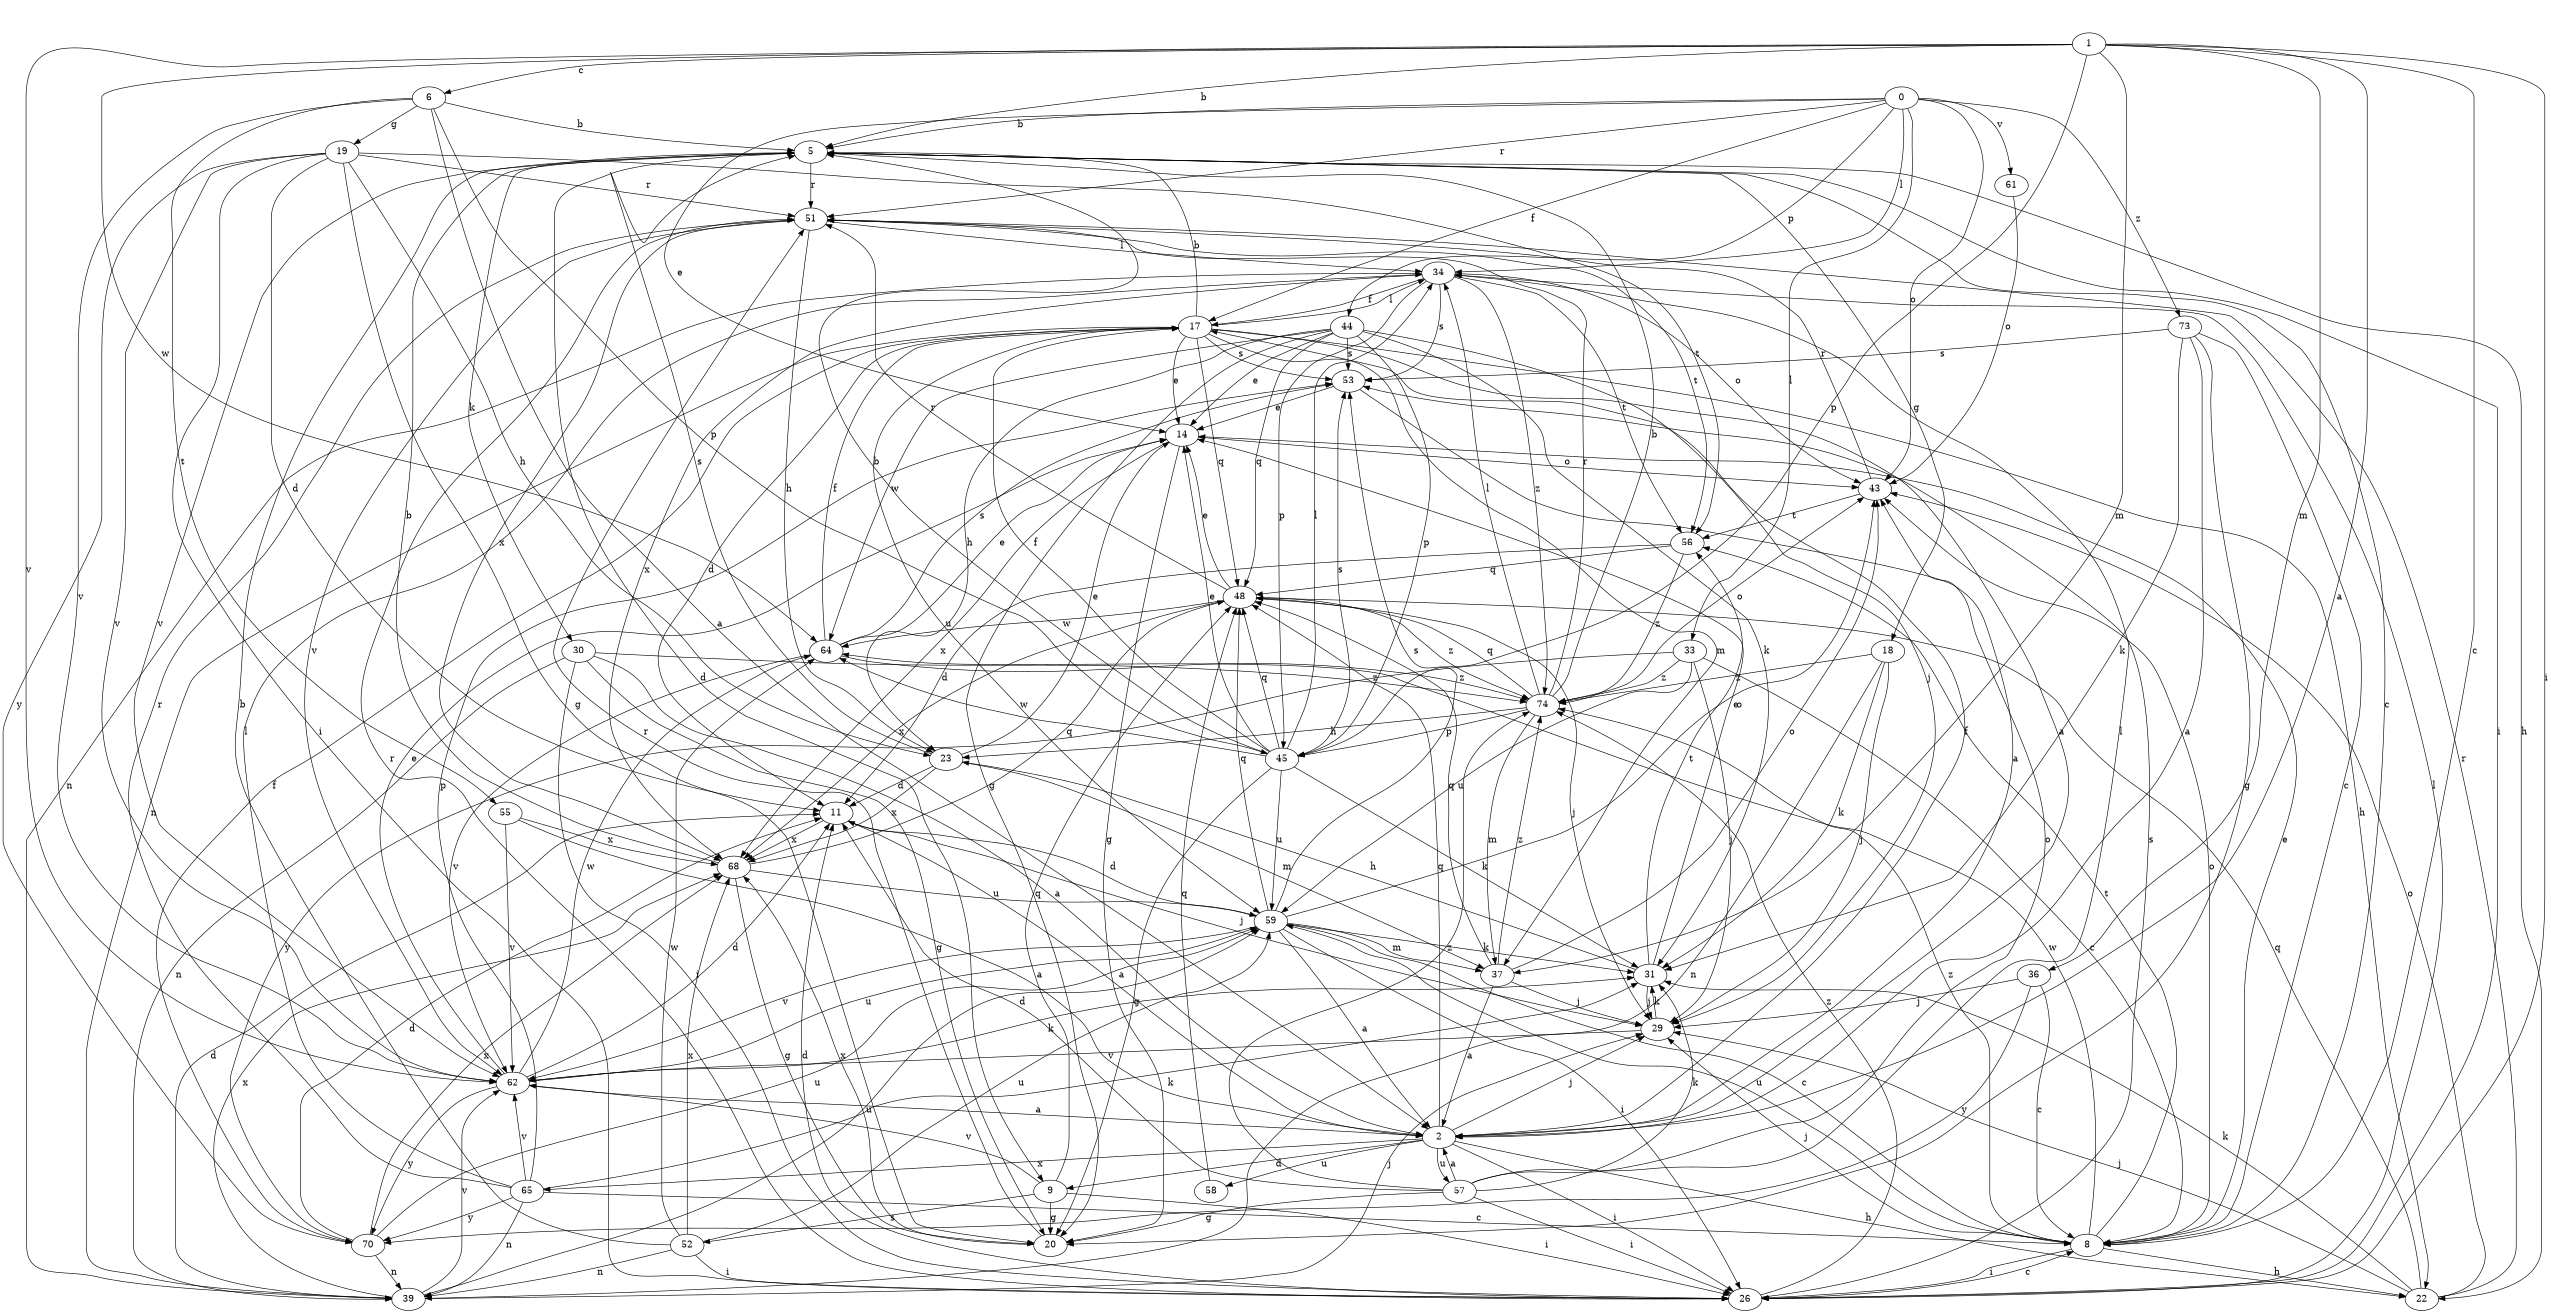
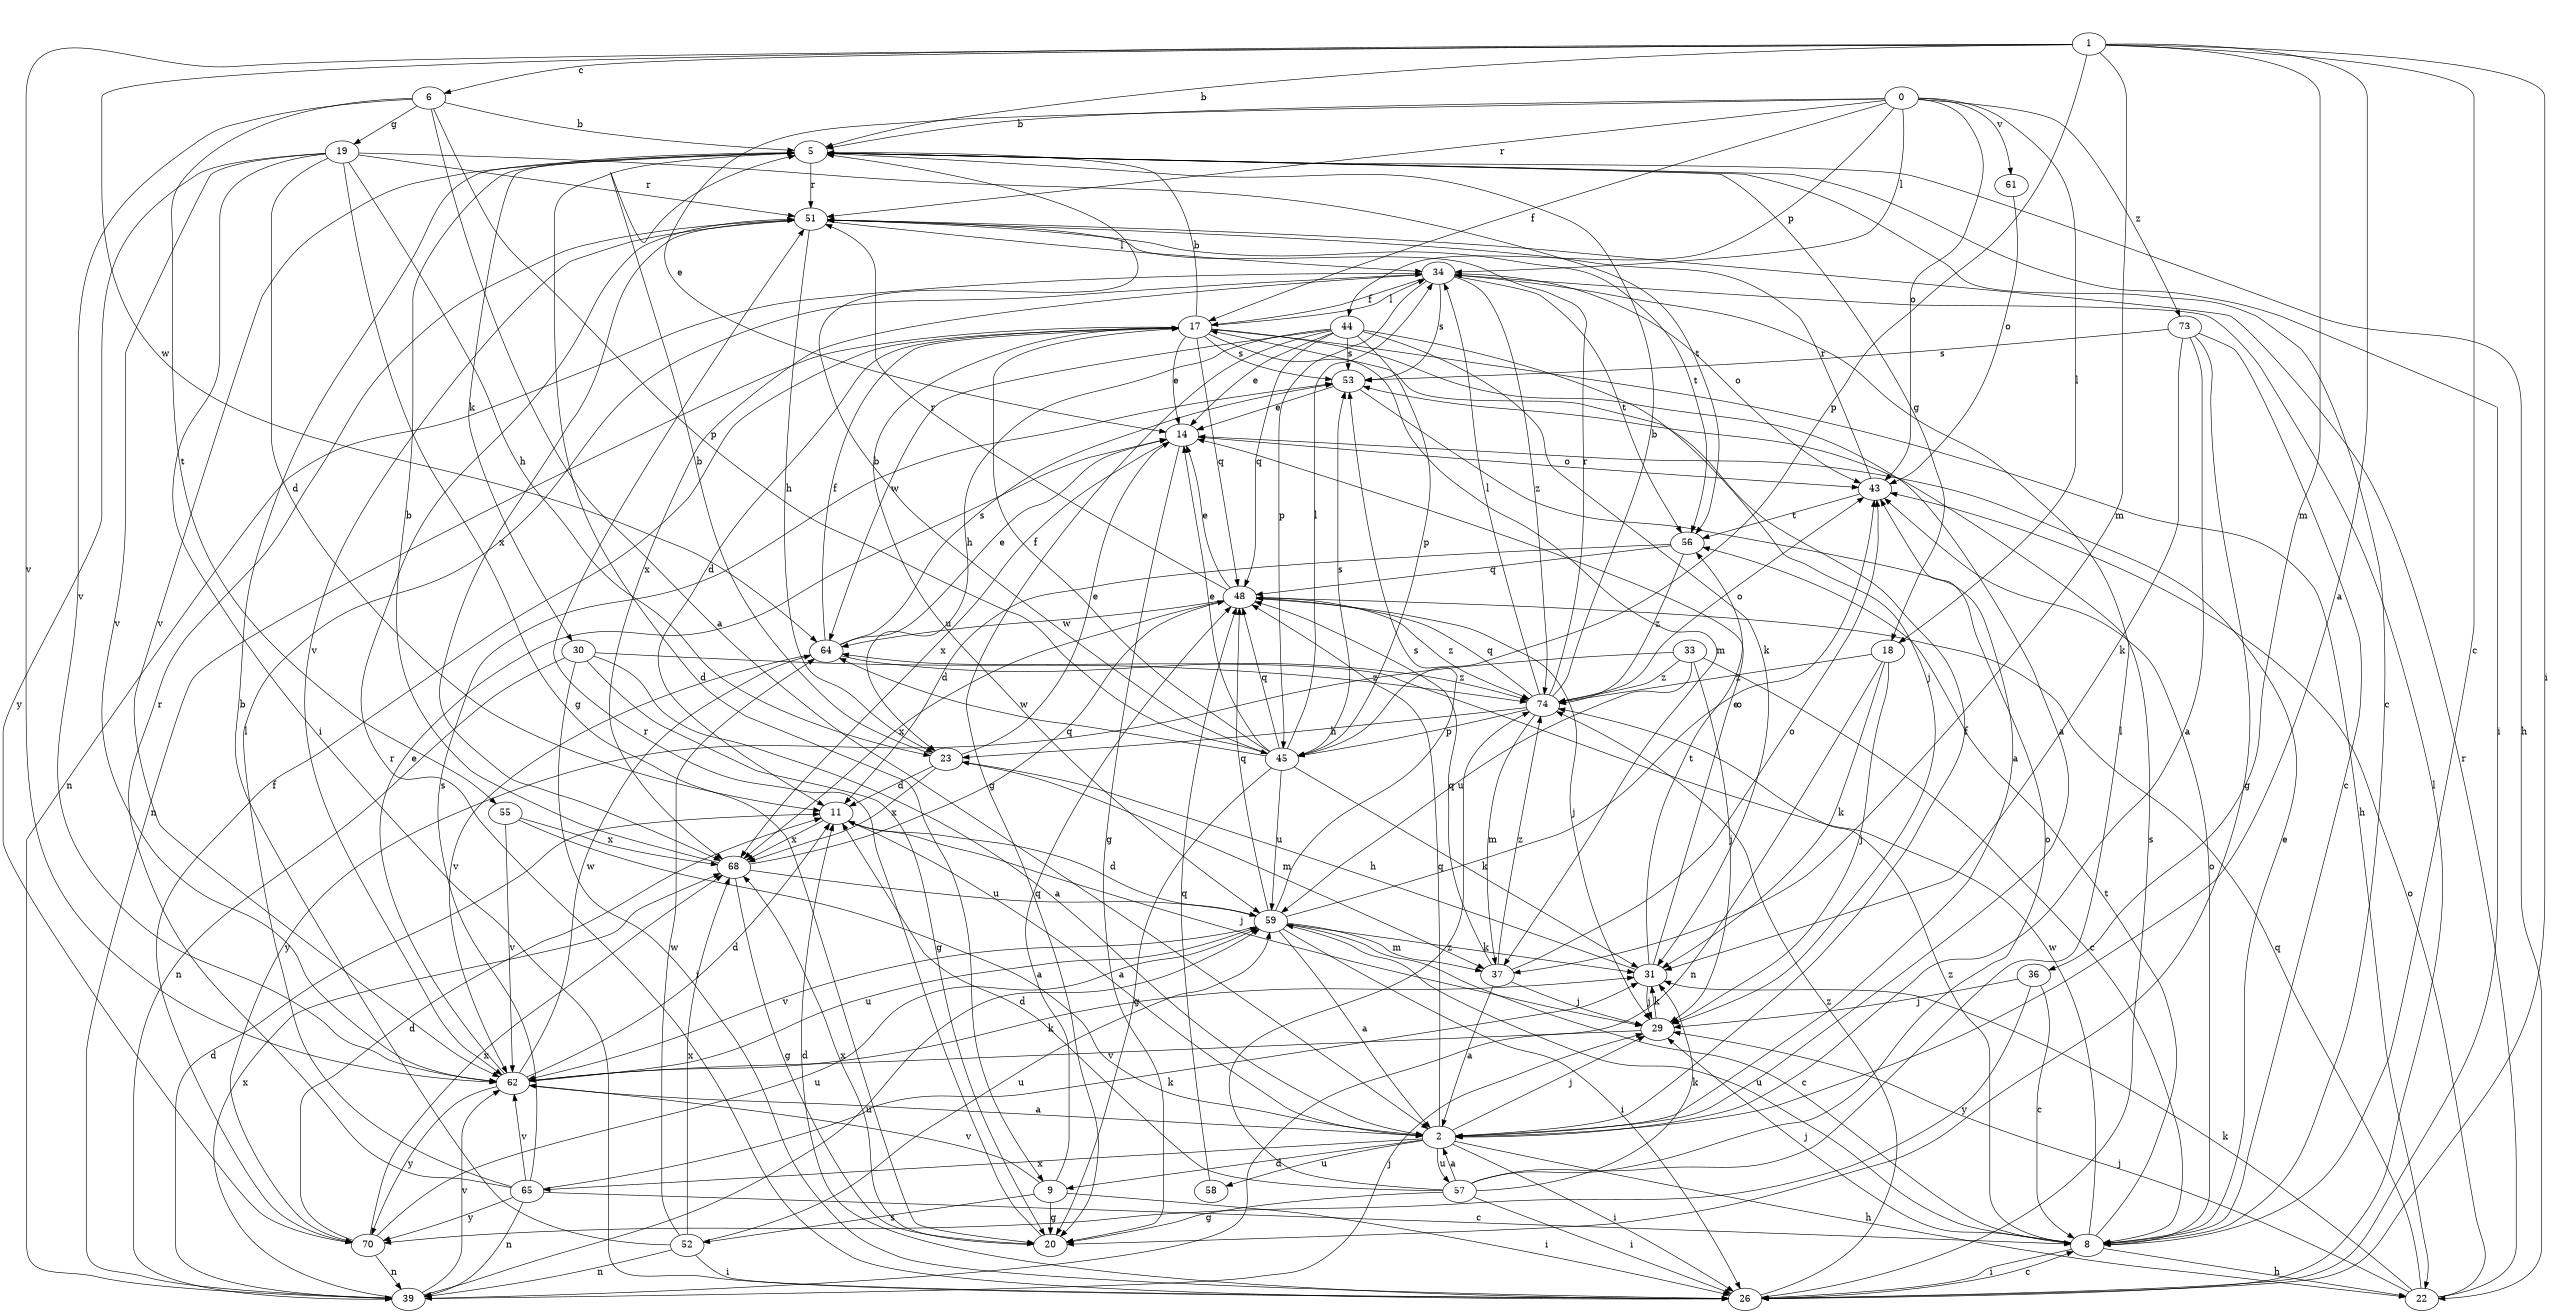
edge "0" -> "33": now "0" -> "18"
edge "23" -> "5": label "s" -> "b"
edge "65" -> "53": label "p" -> "s"
